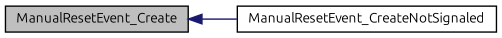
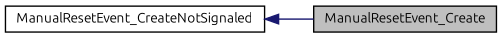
edge "ManualResetEvent_CreateNotSignaled" -> "ManualResetEvent_Create": reversed
